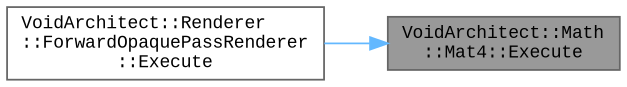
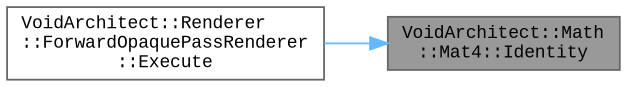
node "VoidArchitect::Math ::Mat4::Execute": label "VoidArchitect::Math ::Mat4::Execute" -> "VoidArchitect::Math ::Mat4::Identity"
